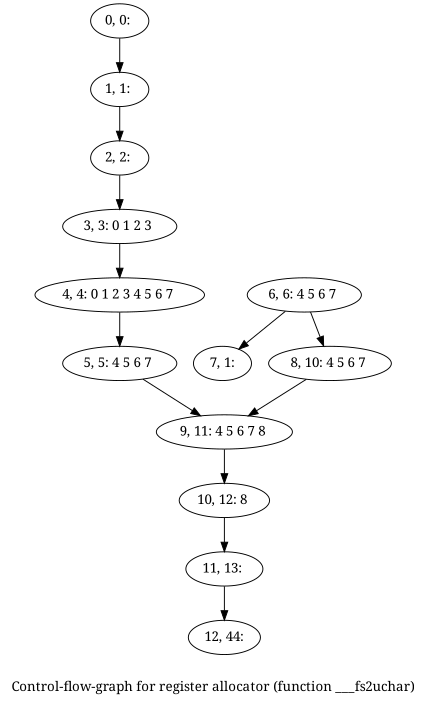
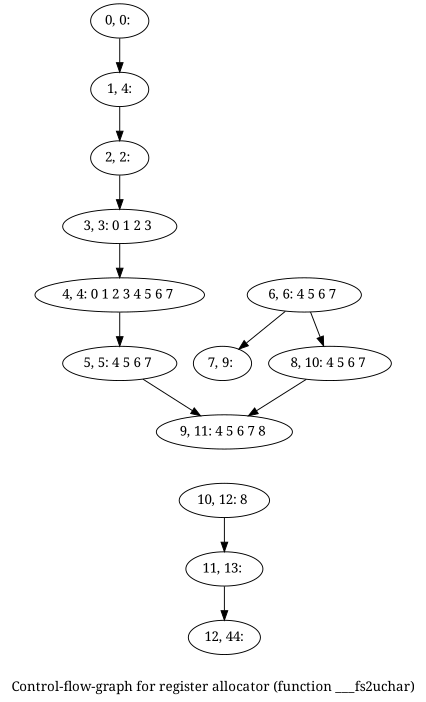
node "1, 1:": label "1, 1:" -> "1, 4:"
node "7, 1:": label "7, 1:" -> "7, 9:"
edge "9, 11: 4 5 6 7 8" -> "10, 12: 8": removed
